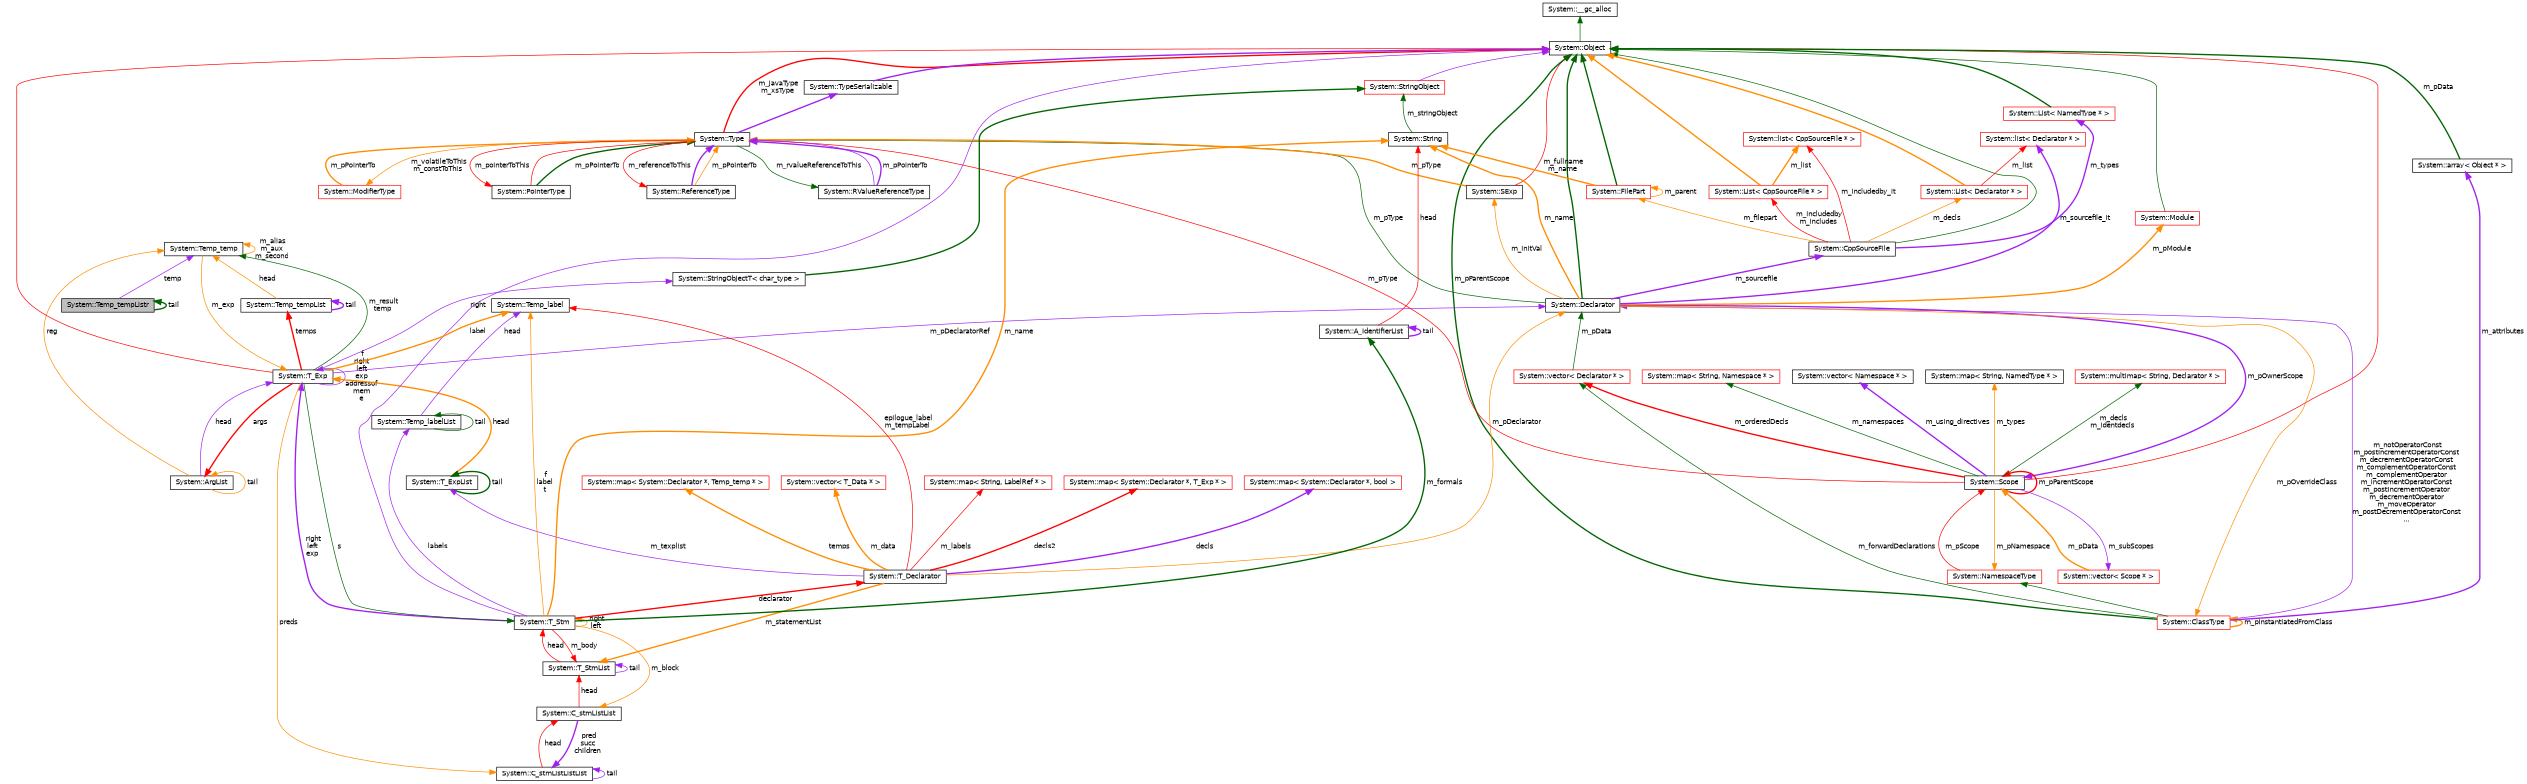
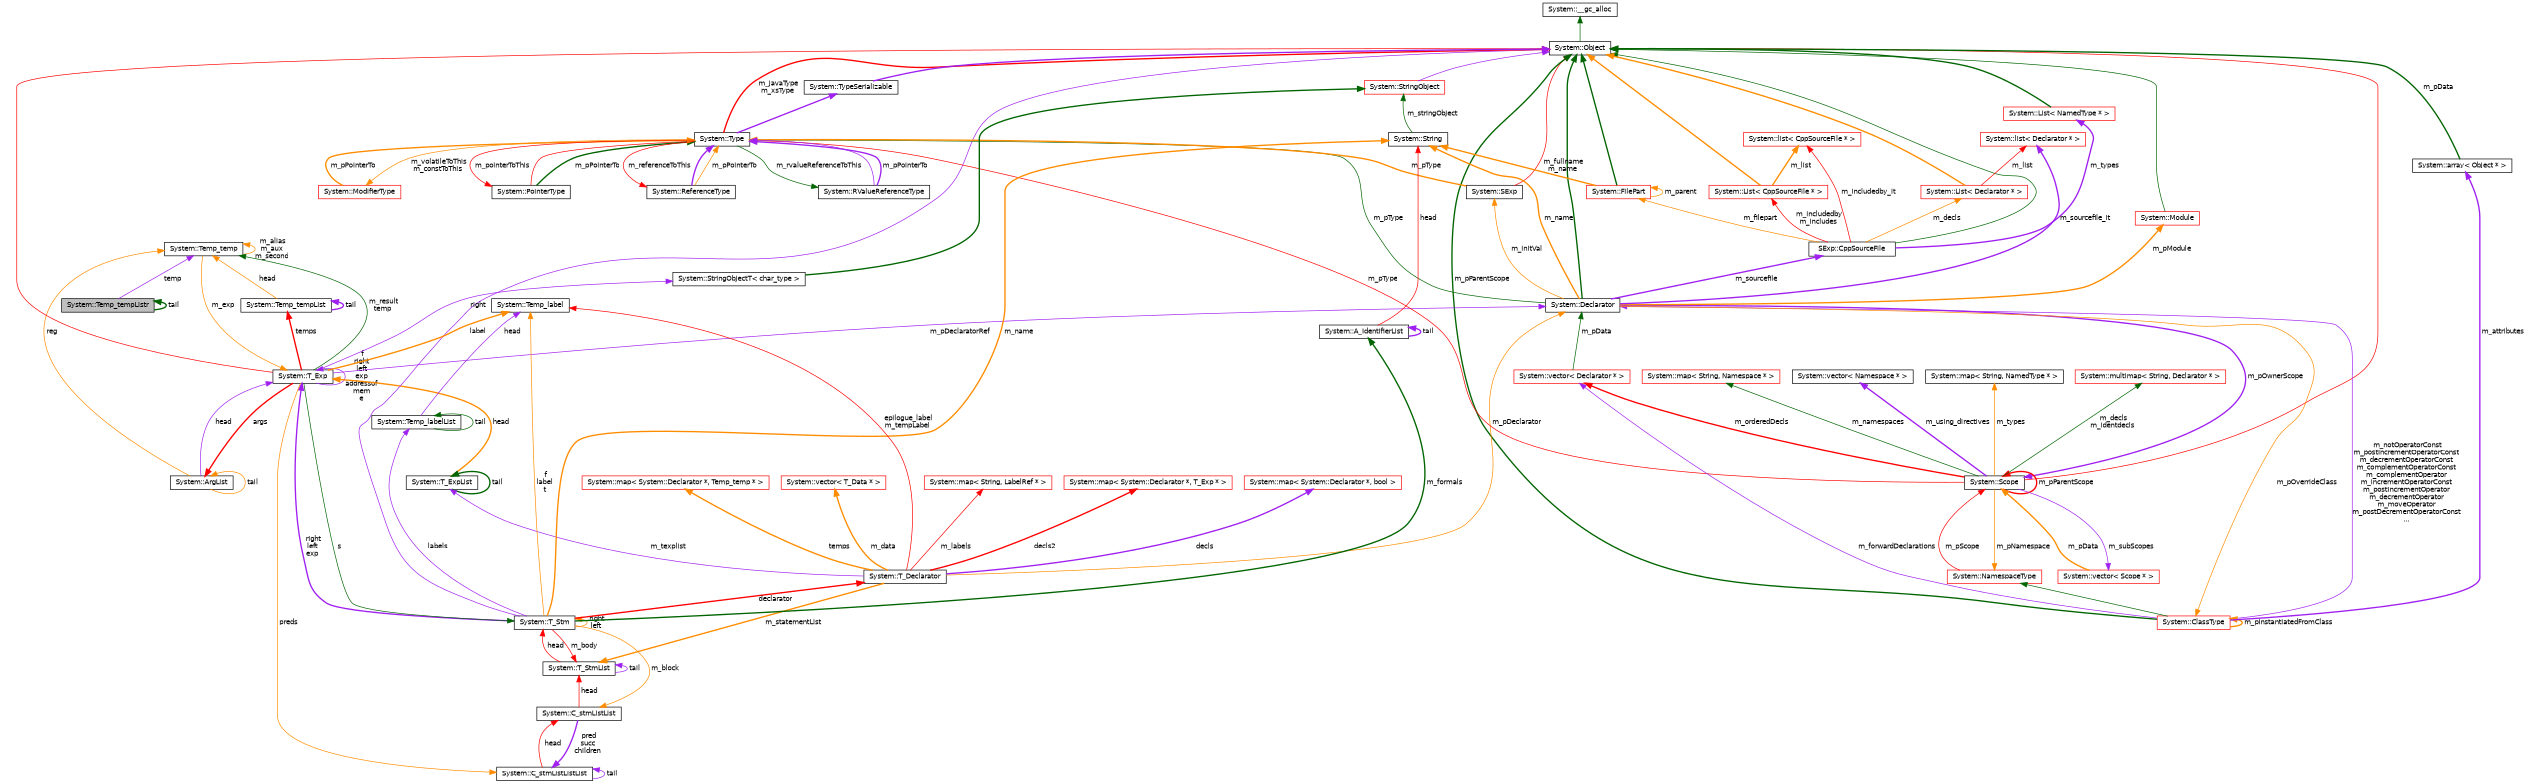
node "System::CppSourceFile": label "System::CppSourceFile" -> "SExp::CppSourceFile"
edge "System::ClassType" -> "System::vector< Declarator * >": color darkgreen -> purple
